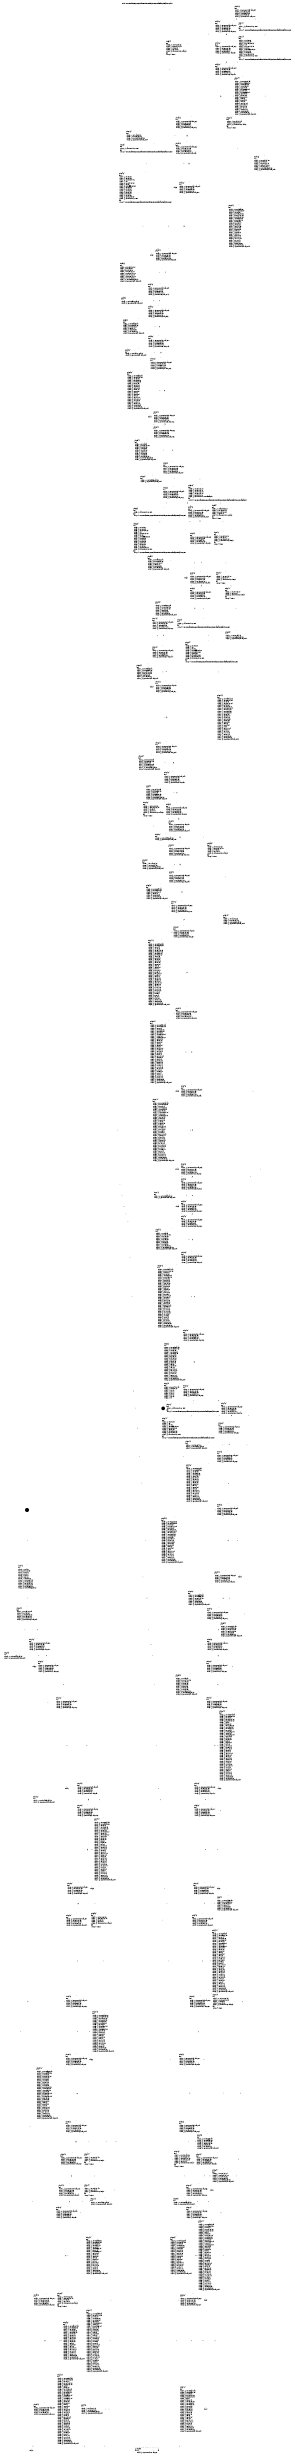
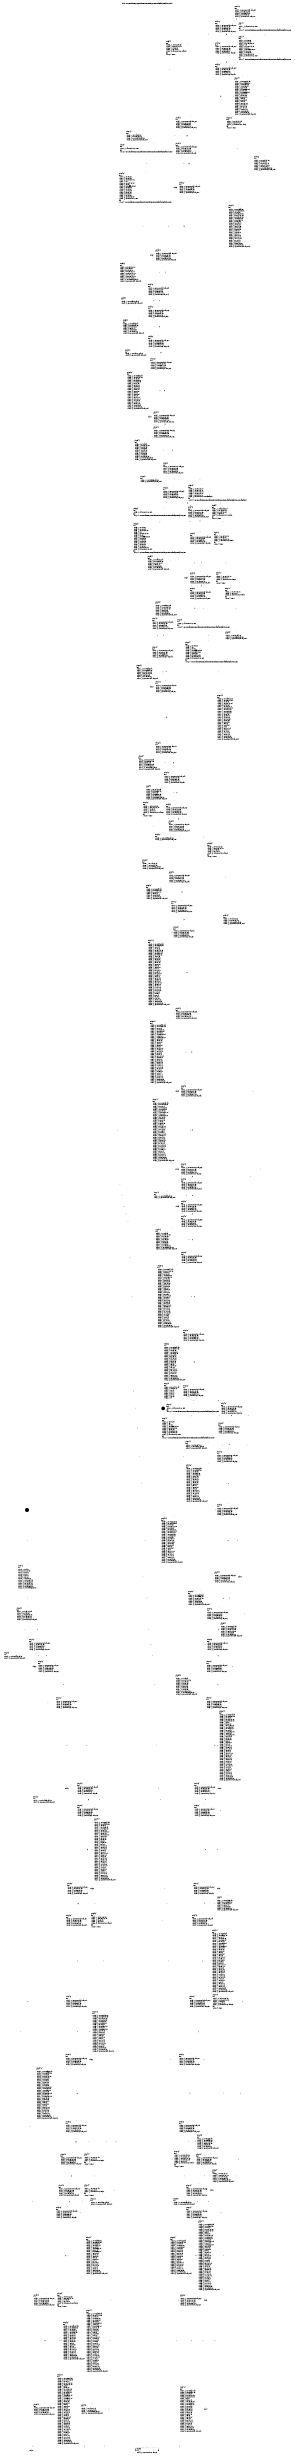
node "0x401cd8 [28]": removed
